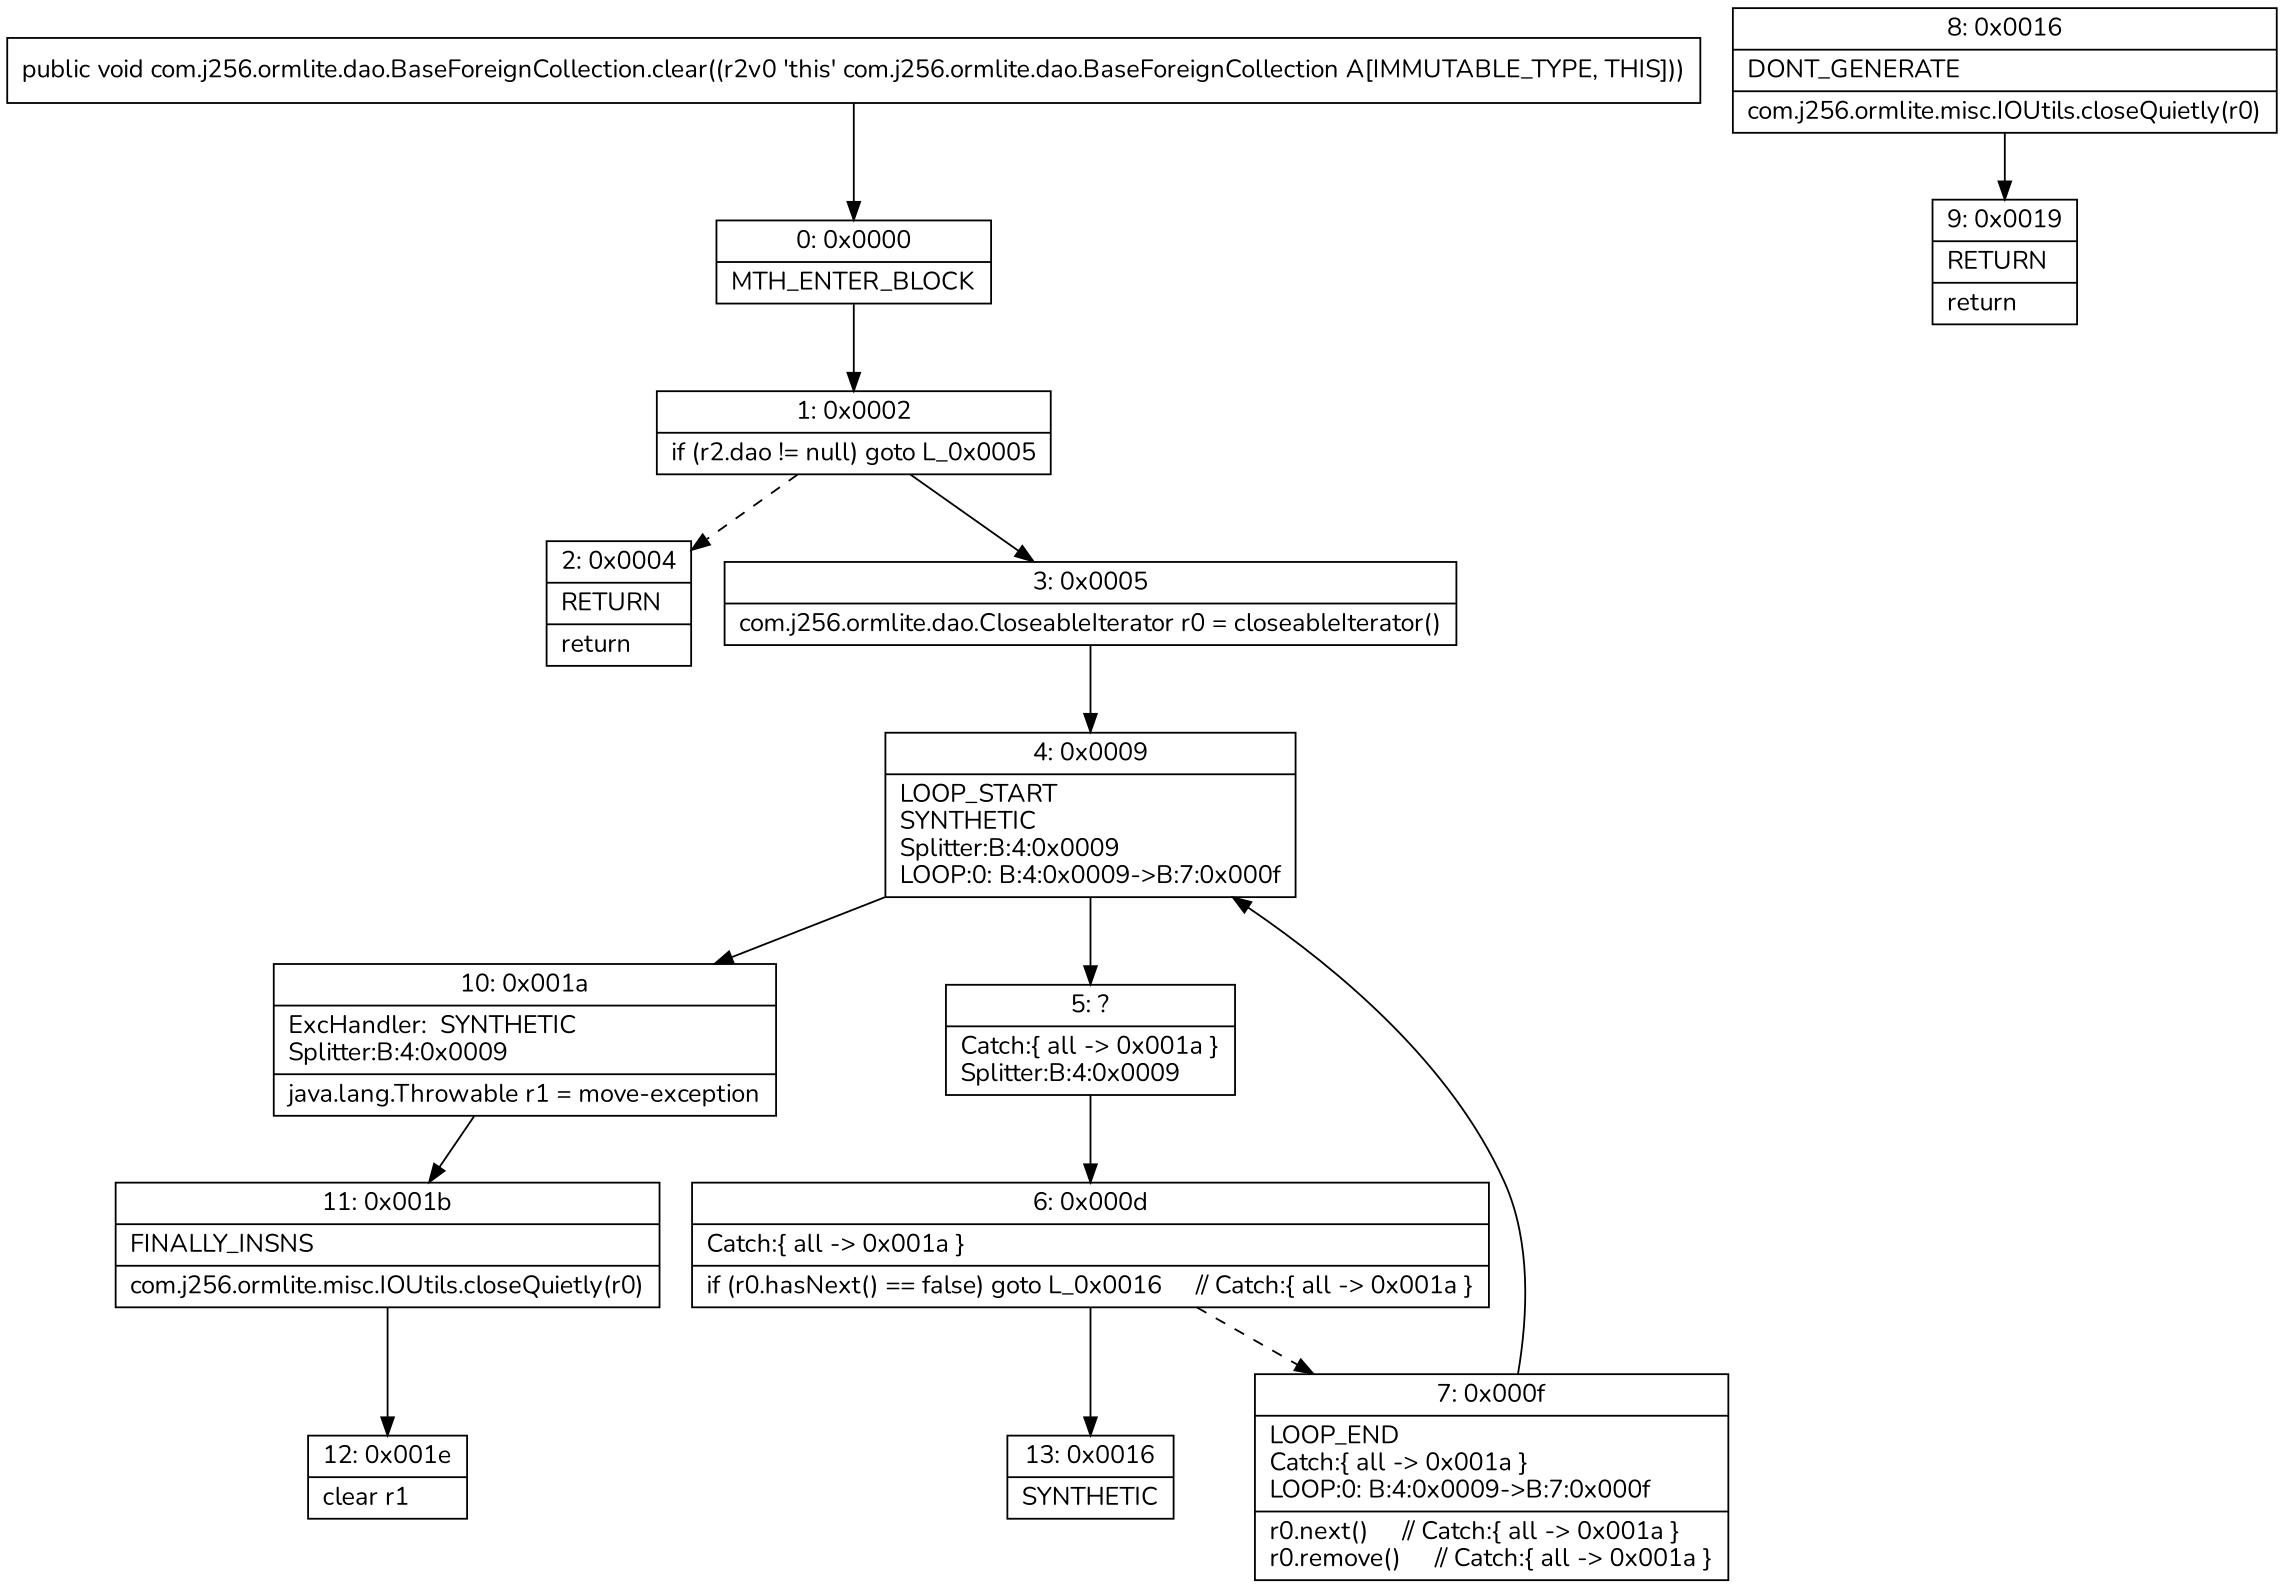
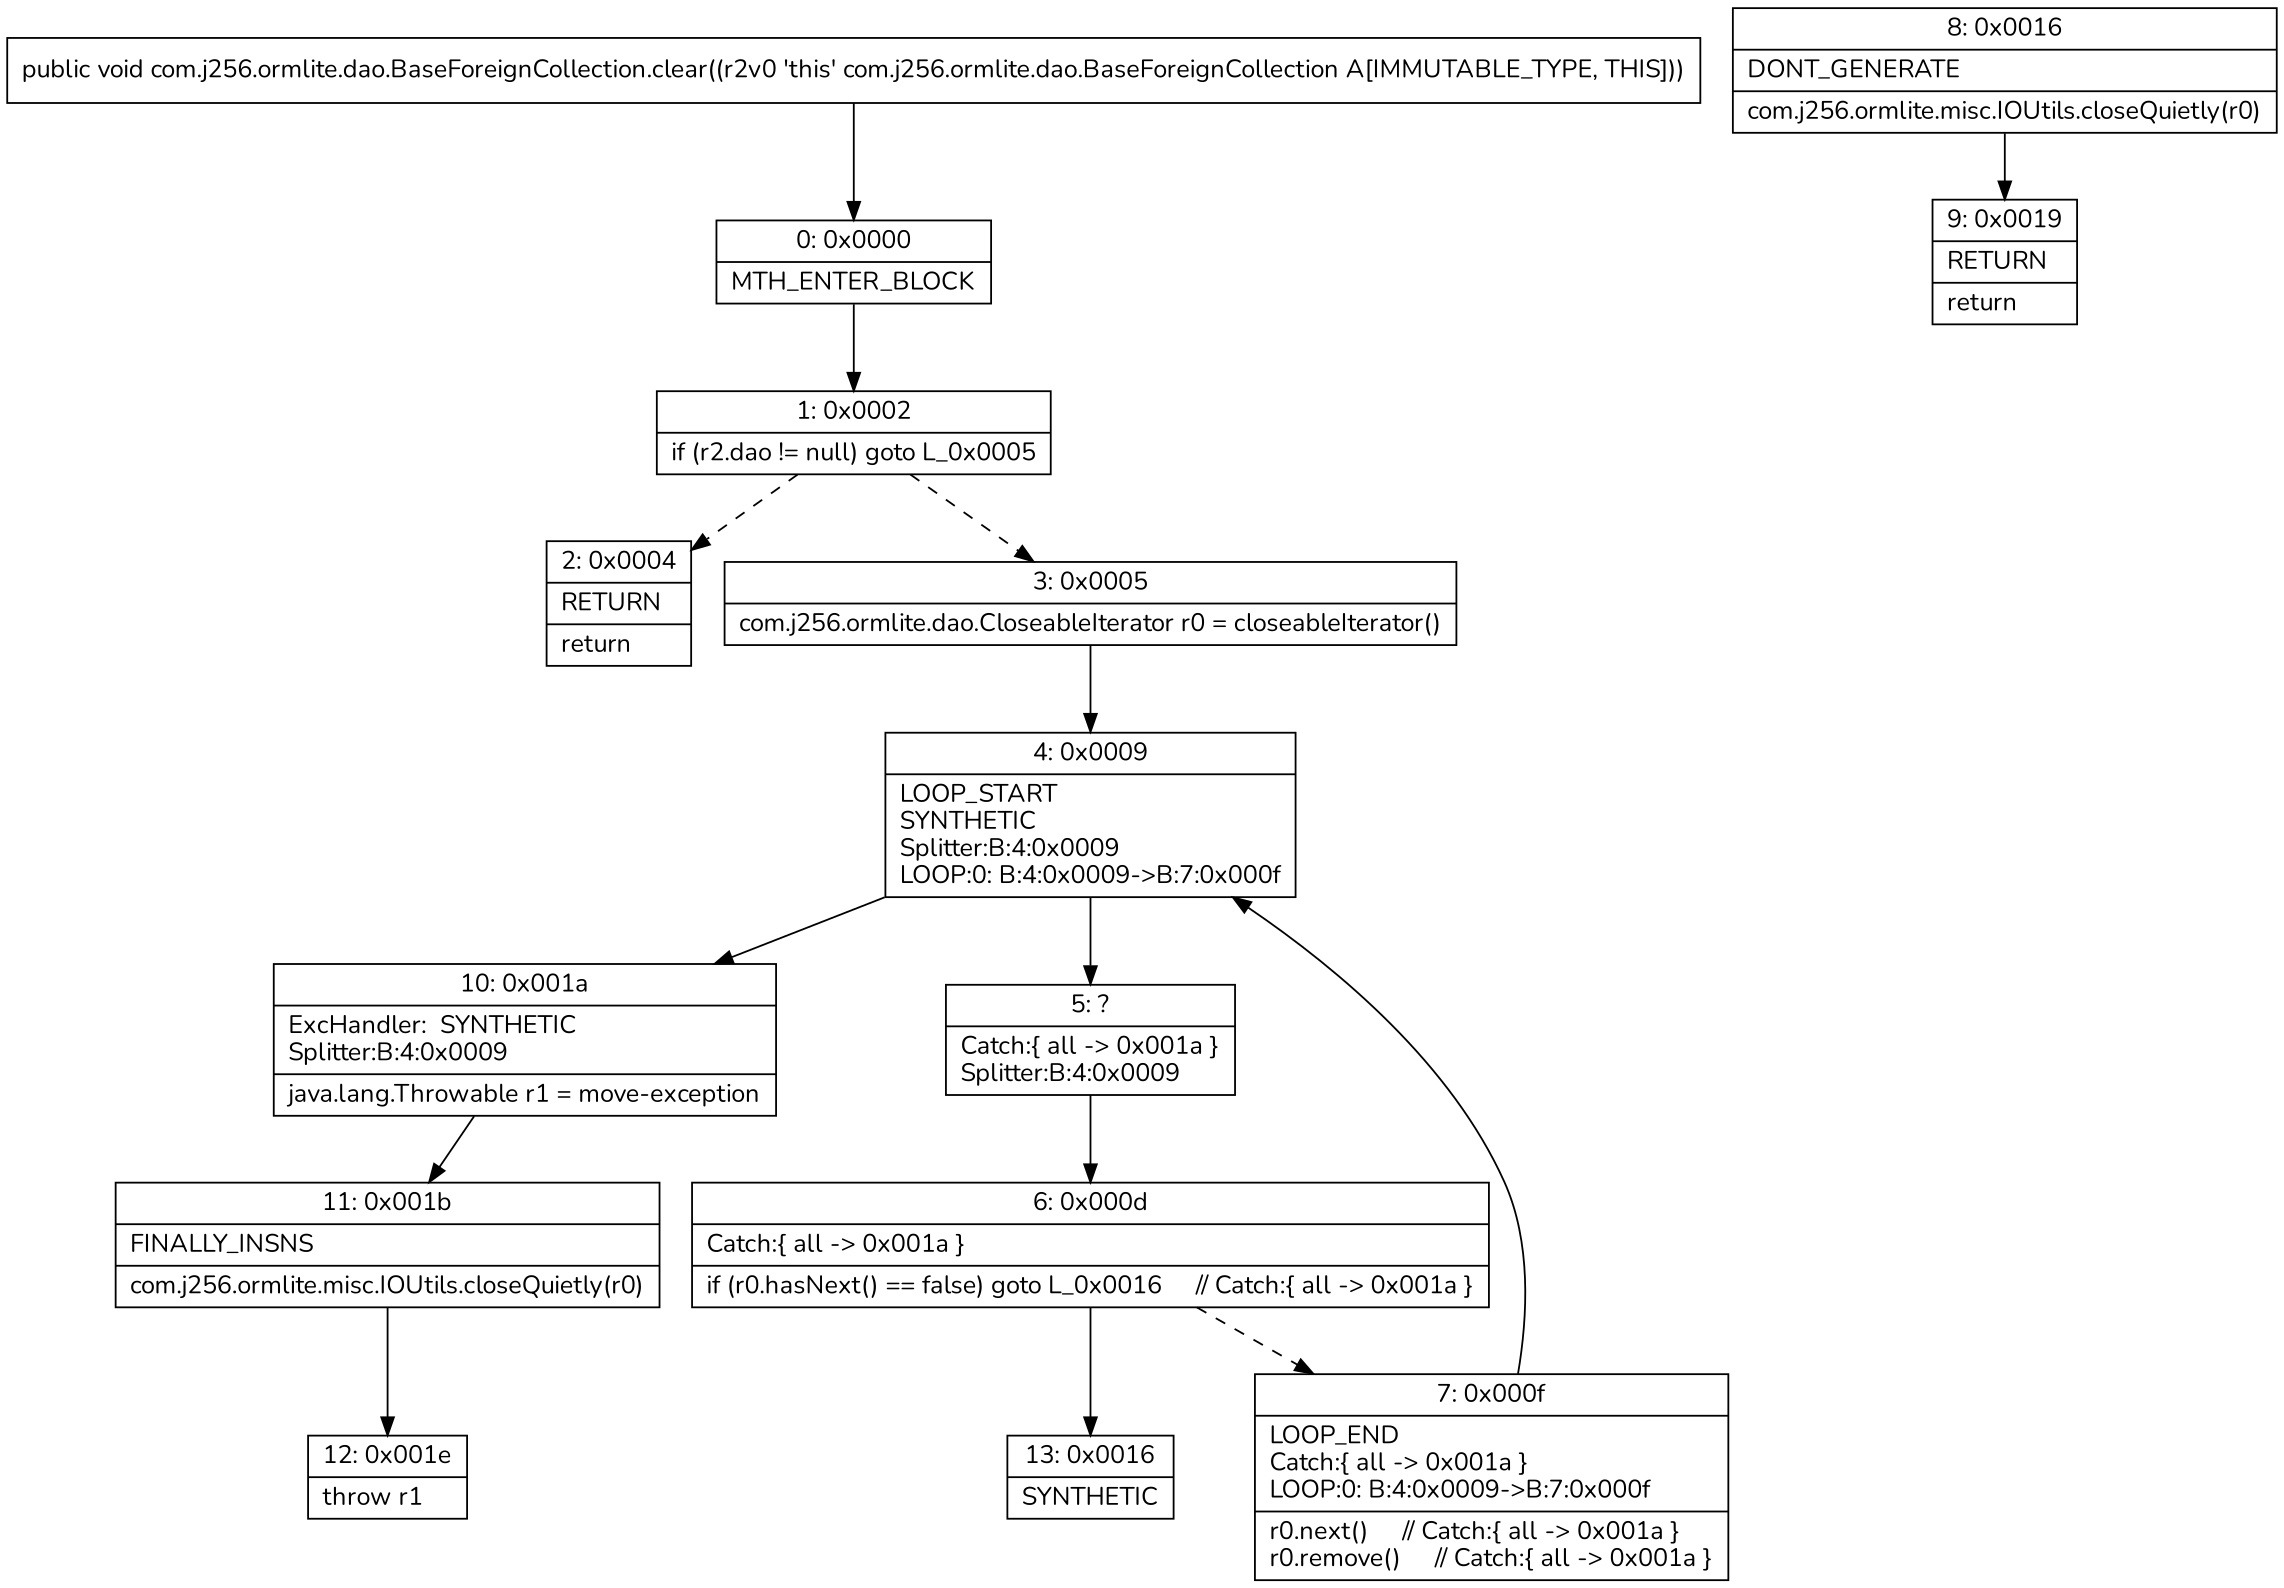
edge "1: 0x0002" -> "3: 0x0005": style solid -> dashed
node "12: 0x001e": text "clear r1" -> "throw r1"
